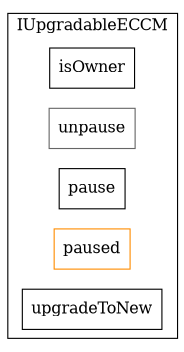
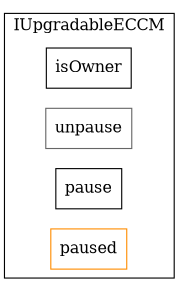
node "upgradeToNew": removed
